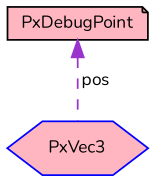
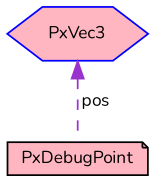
edge "PxVec3" -> "PxDebugPoint": reversed
